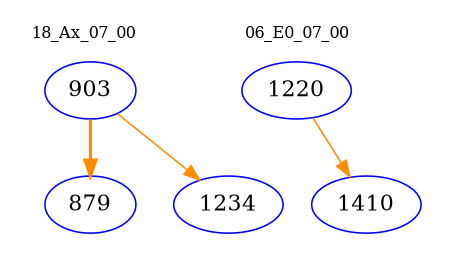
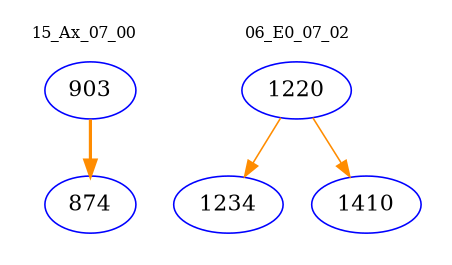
cluster "18_Ax_07_00": label "18_Ax_07_00" -> "15_Ax_07_00"
cluster "06_E0_07_00": label "06_E0_07_00" -> "06_E0_07_02"
edge "903" -> "1234": now "1220" -> "1234"
node "879": label "879" -> "874"
